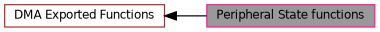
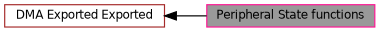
node "DMA Exported Functions": label "DMA Exported Functions" -> "DMA Exported Exported"
